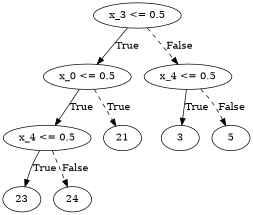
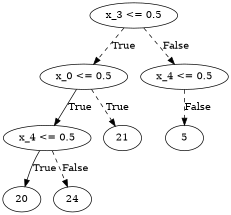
edge "x_3 <= 0.5" -> "x_0 <= 0.5": style solid -> dashed
node "3": removed
node "23": label "23" -> "20"
